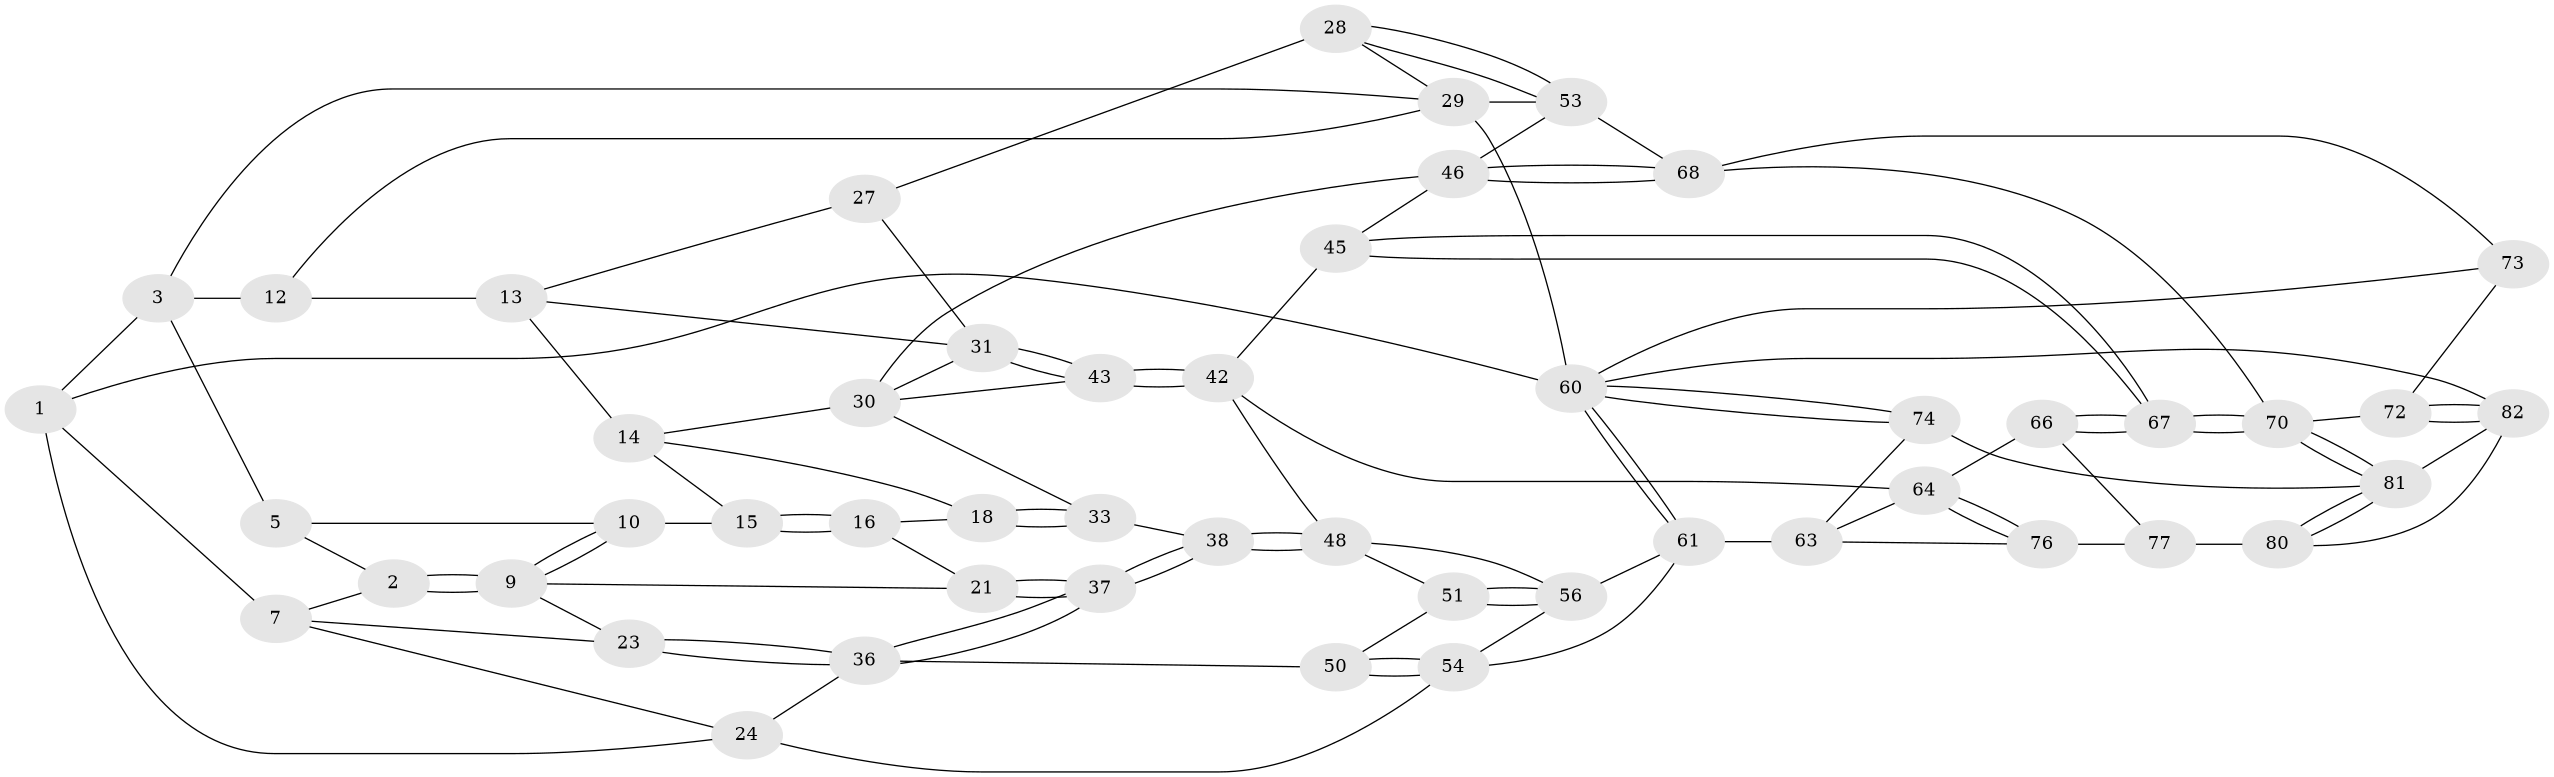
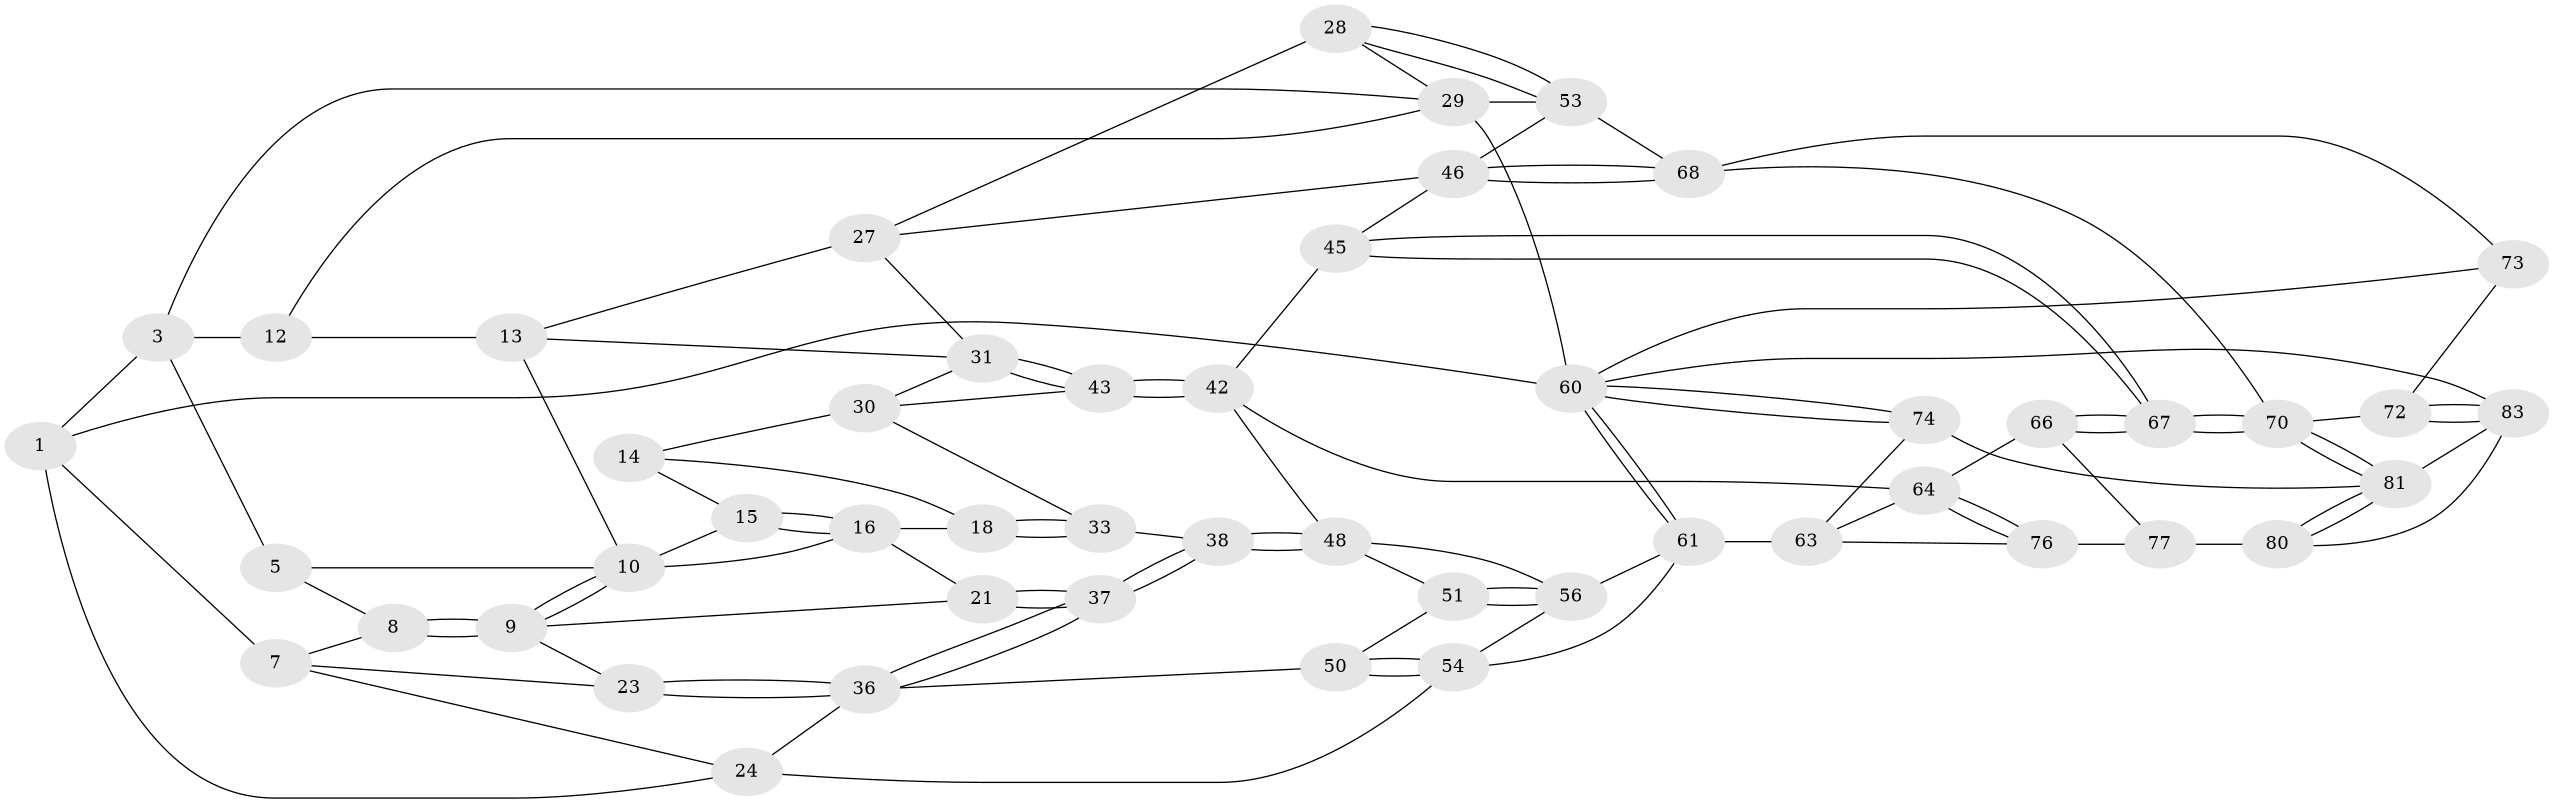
edge "46" -- "30": now "46" -- "27"
edge "13" -- "14": now "13" -- "10"
node "82": label "82" -> "83"
edge "16" -- "10": added
node "2": label "2" -> "8"
